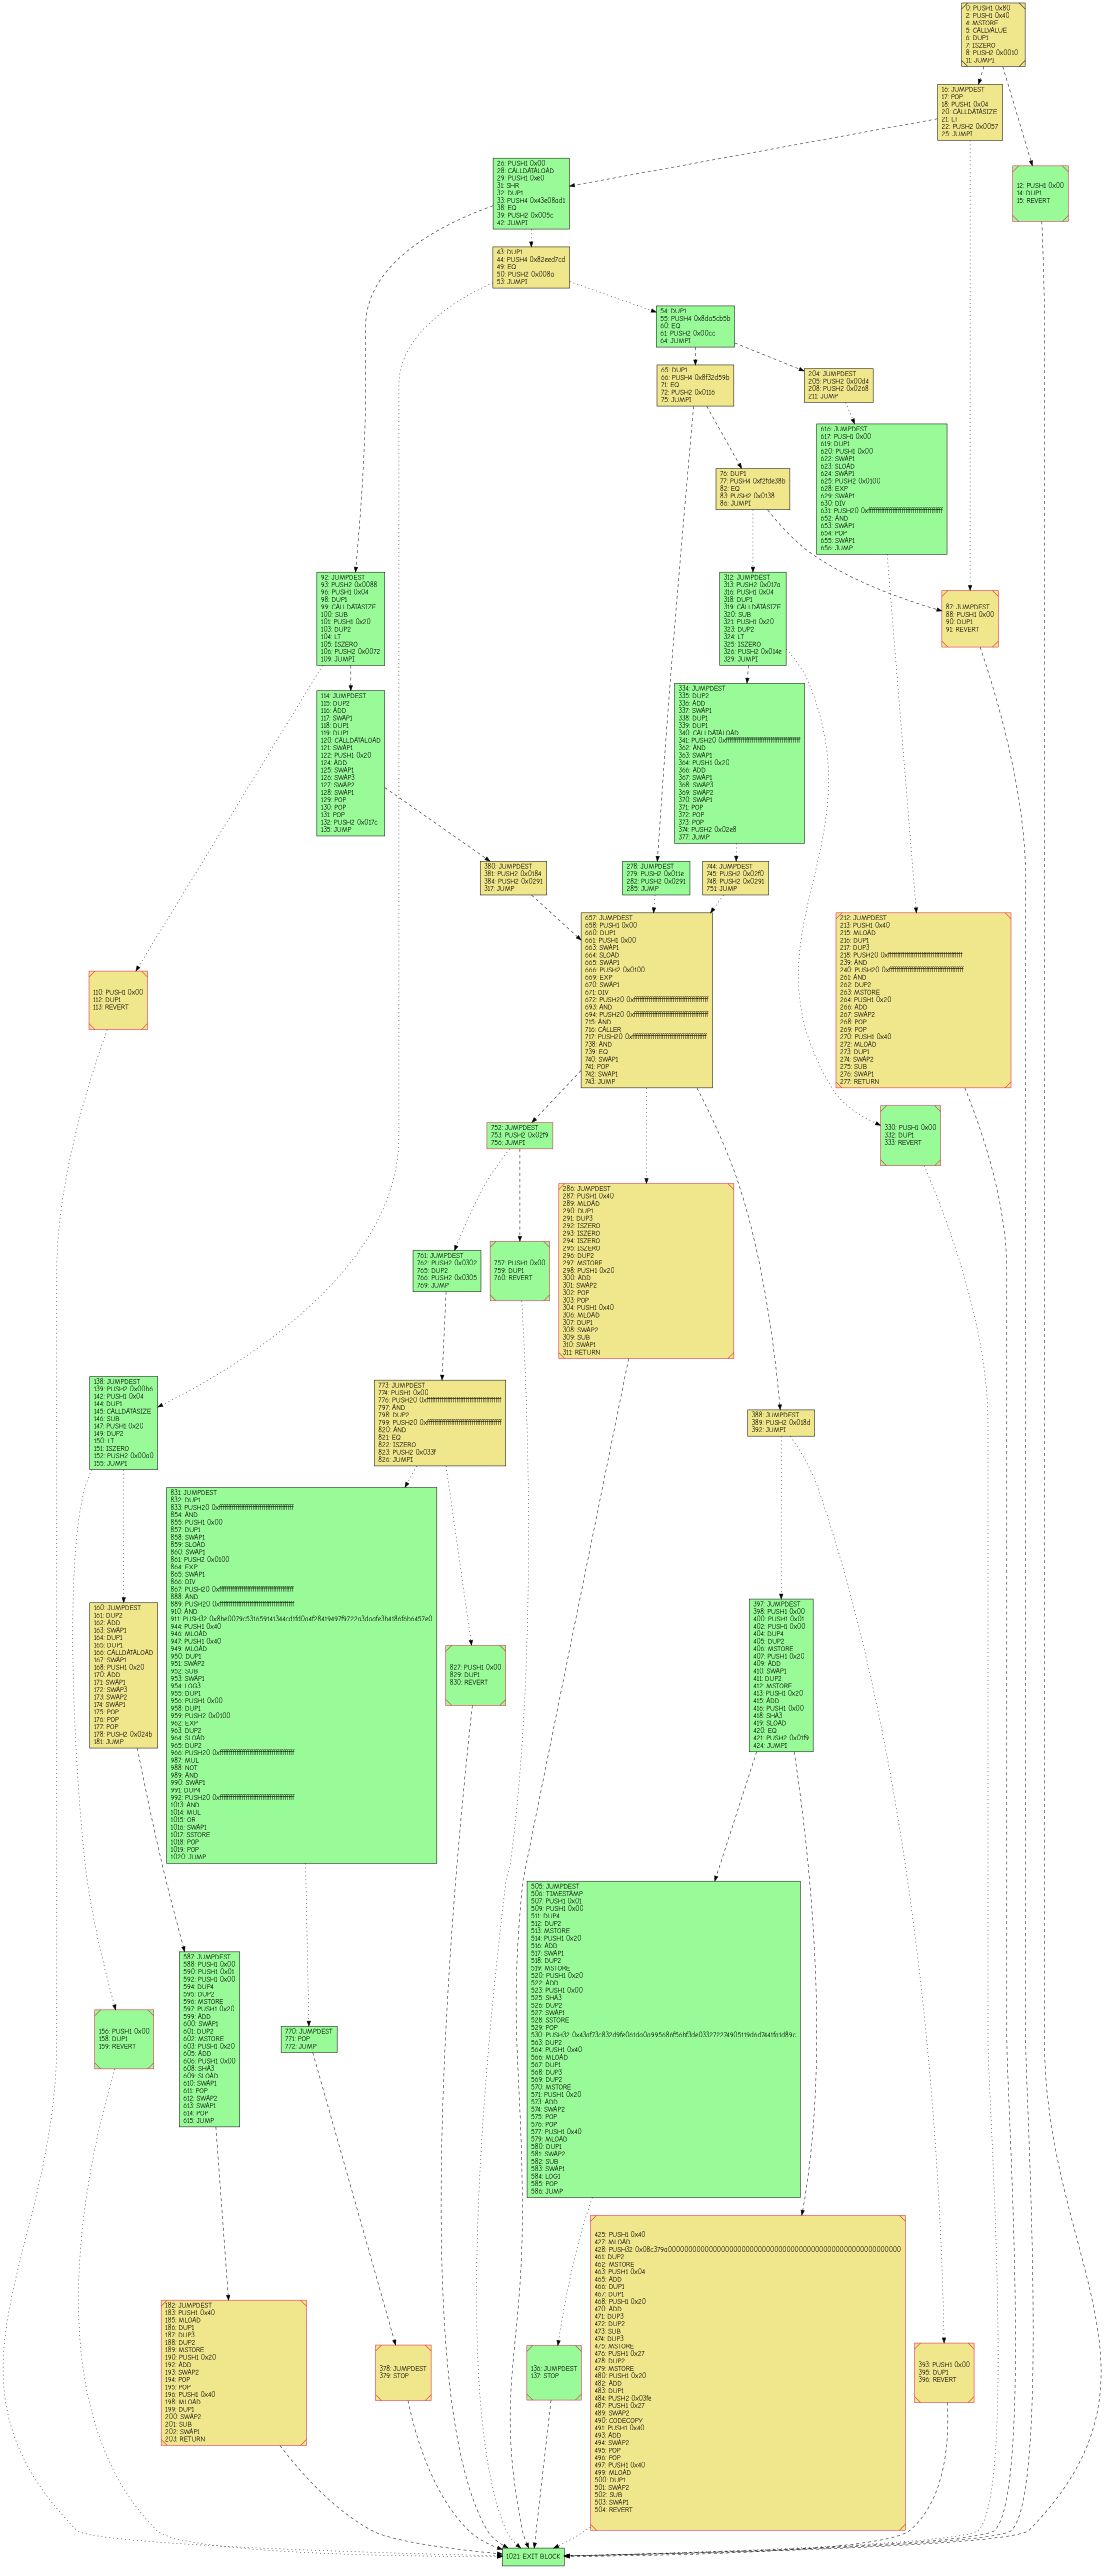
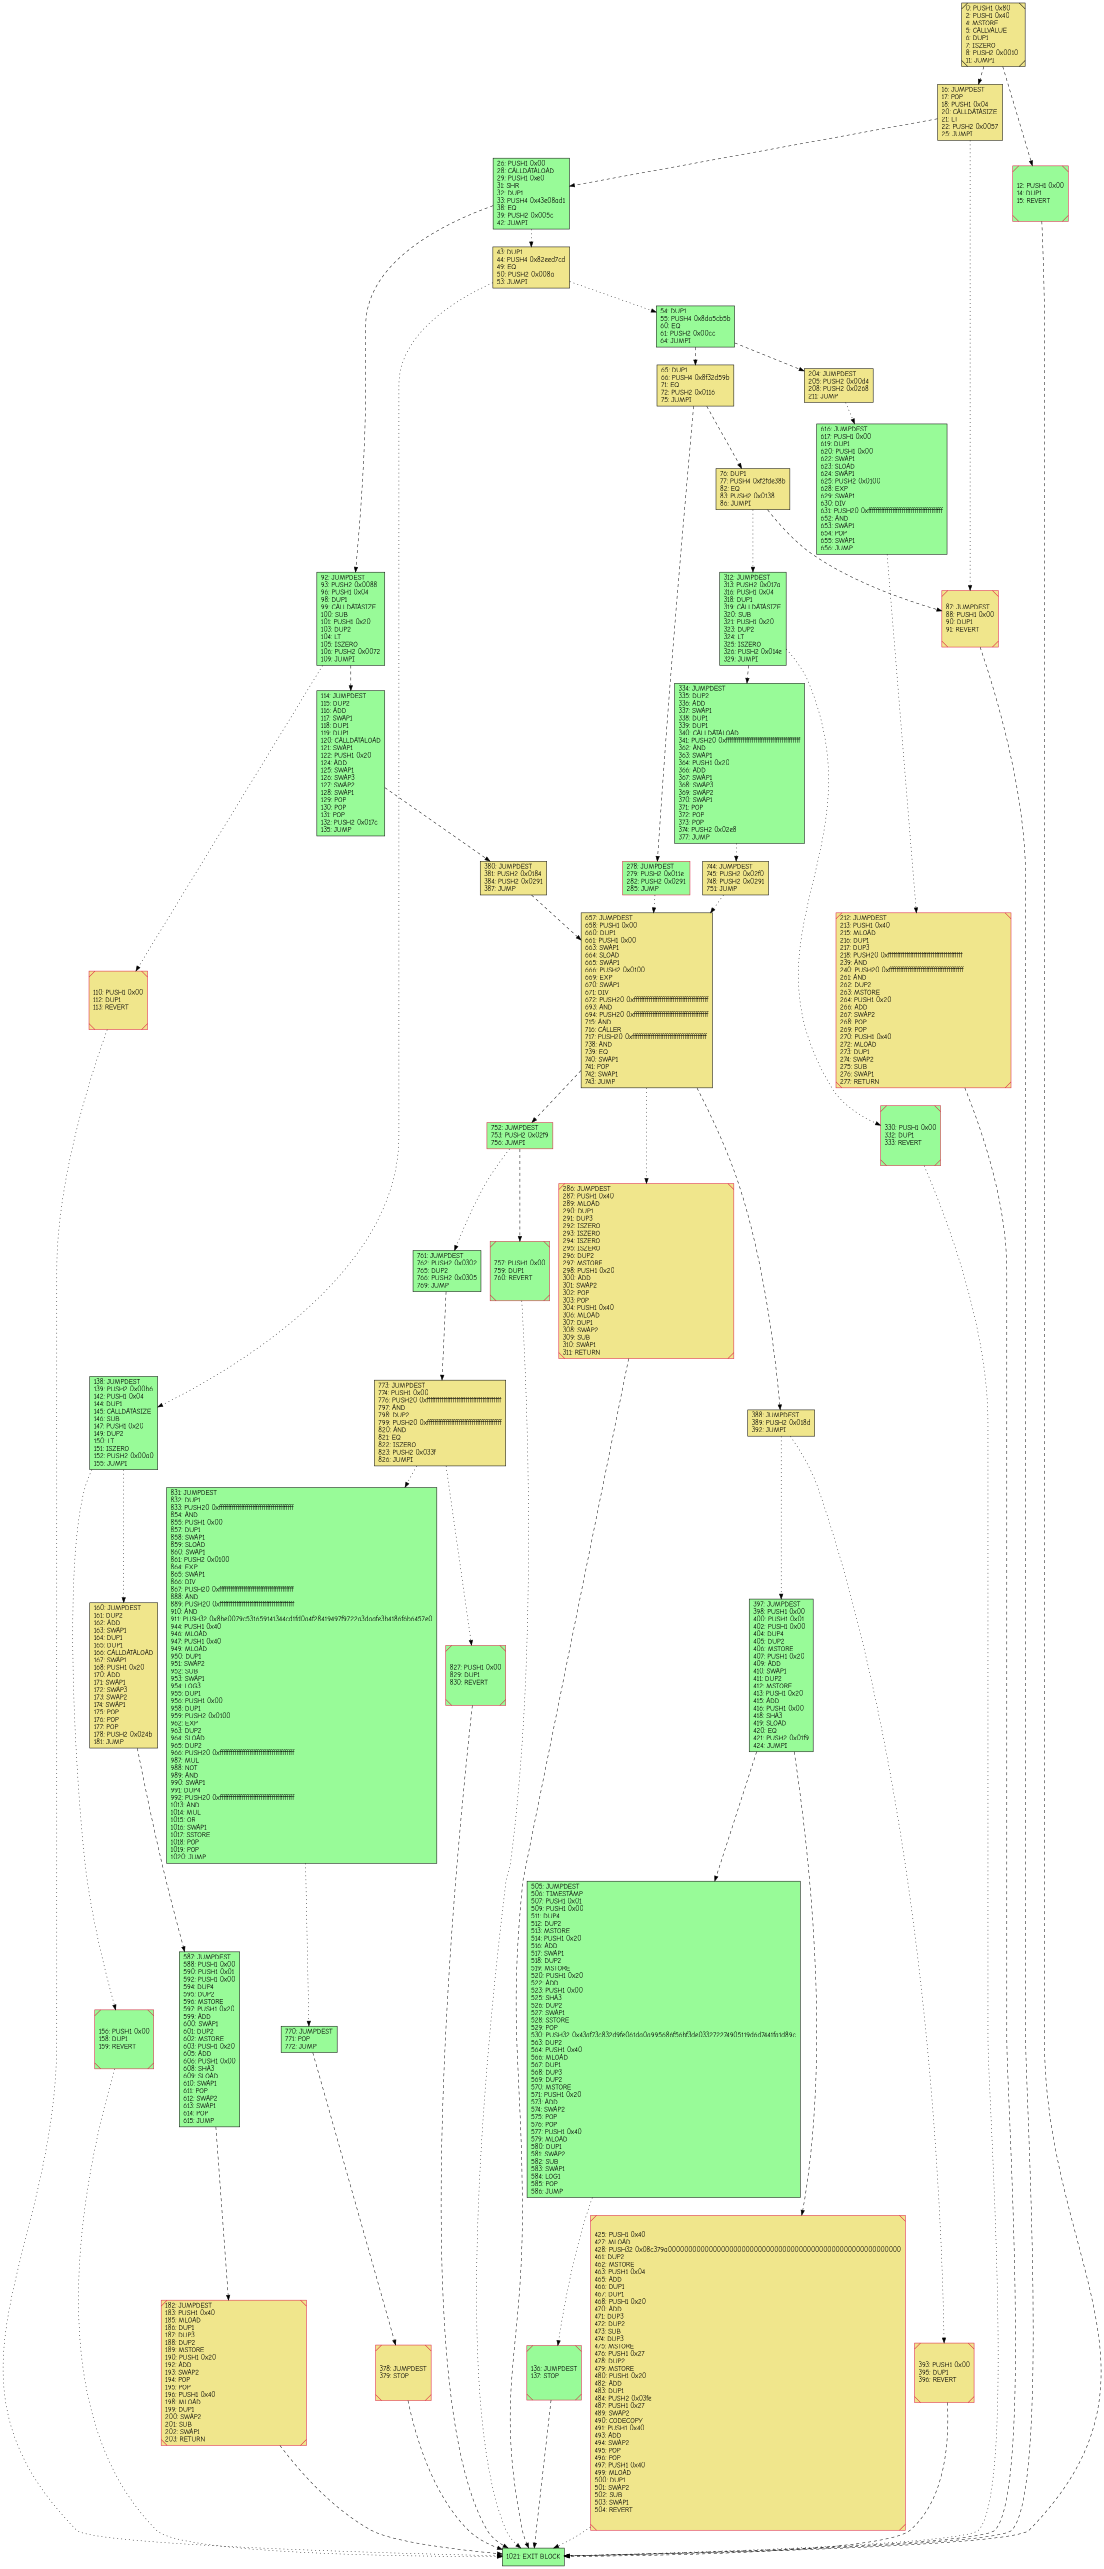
node "380: JUMPDEST 381: PUSH2 0x0184 384: PUSH2 0x0291 317: JUMP": label "380: JUMPDEST 381: PUSH2 0x0184 384: PUSH2 0x0291 317: JUMP" -> "380: JUMPDEST 381: PUSH2 0x0184 384: PUSH2 0x0291 387: JUMP"
node "278: JUMPDEST 279: PUSH2 0x011e 282: PUSH2 0x0291 285: JUMP": color black -> crimson
